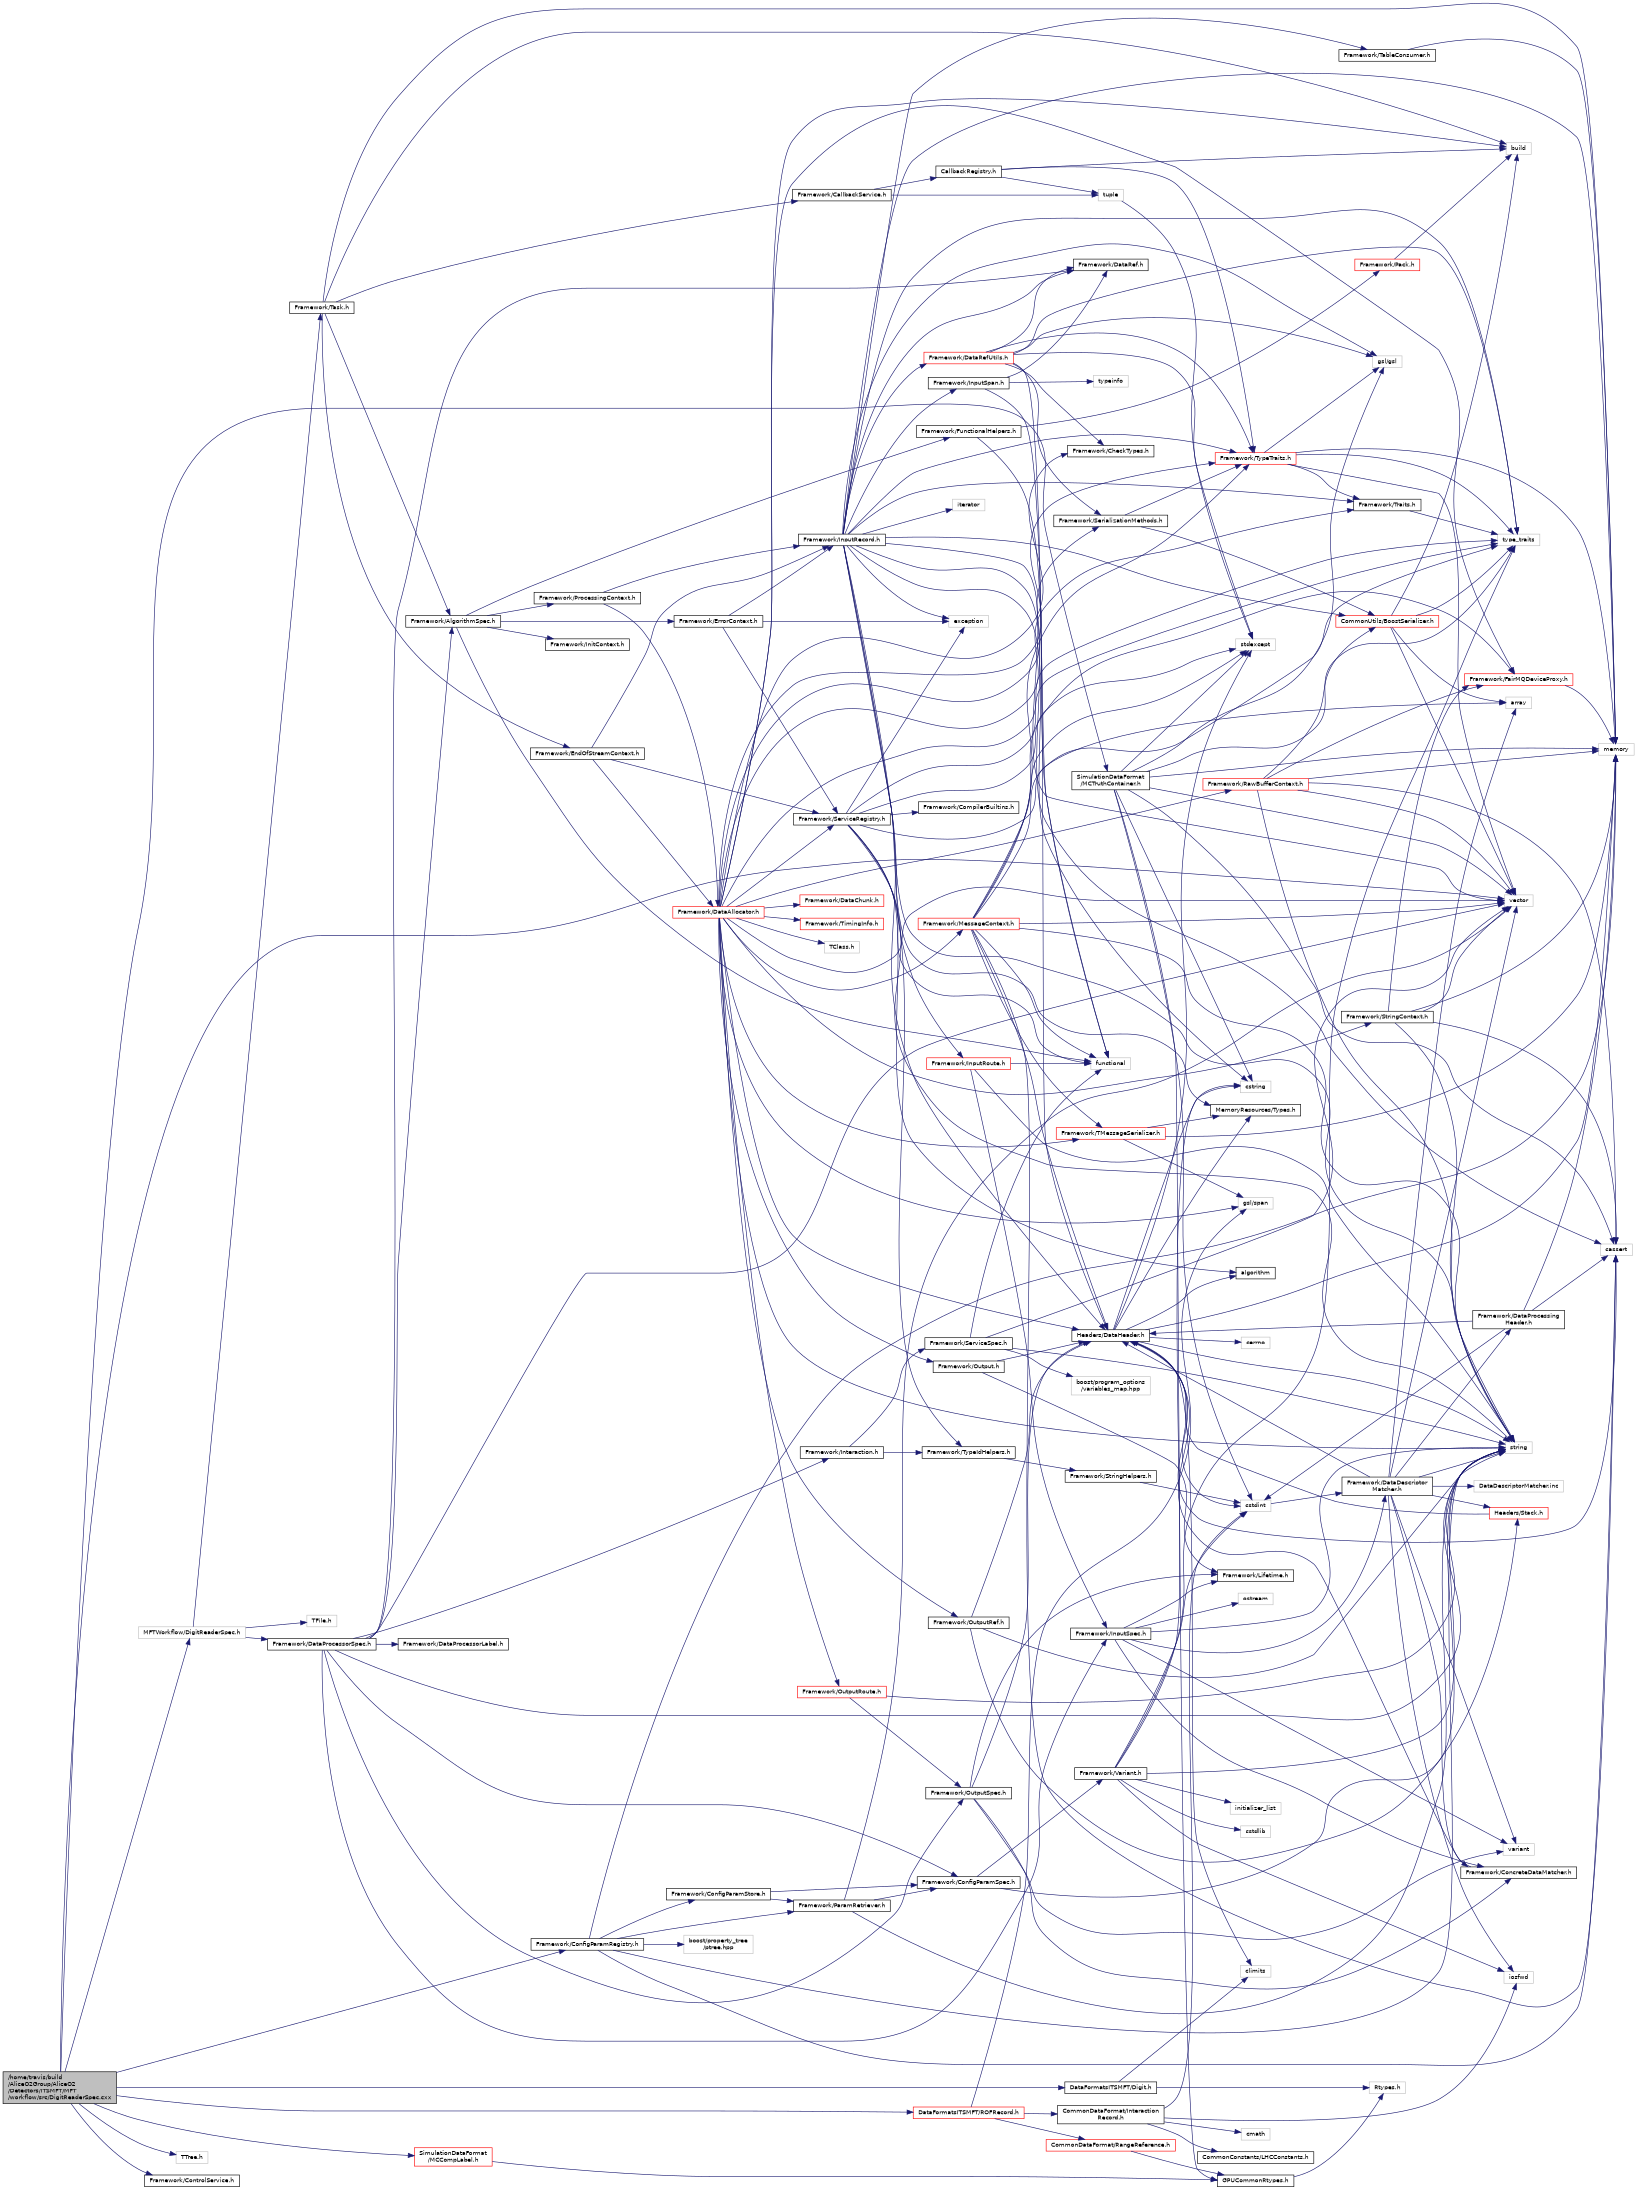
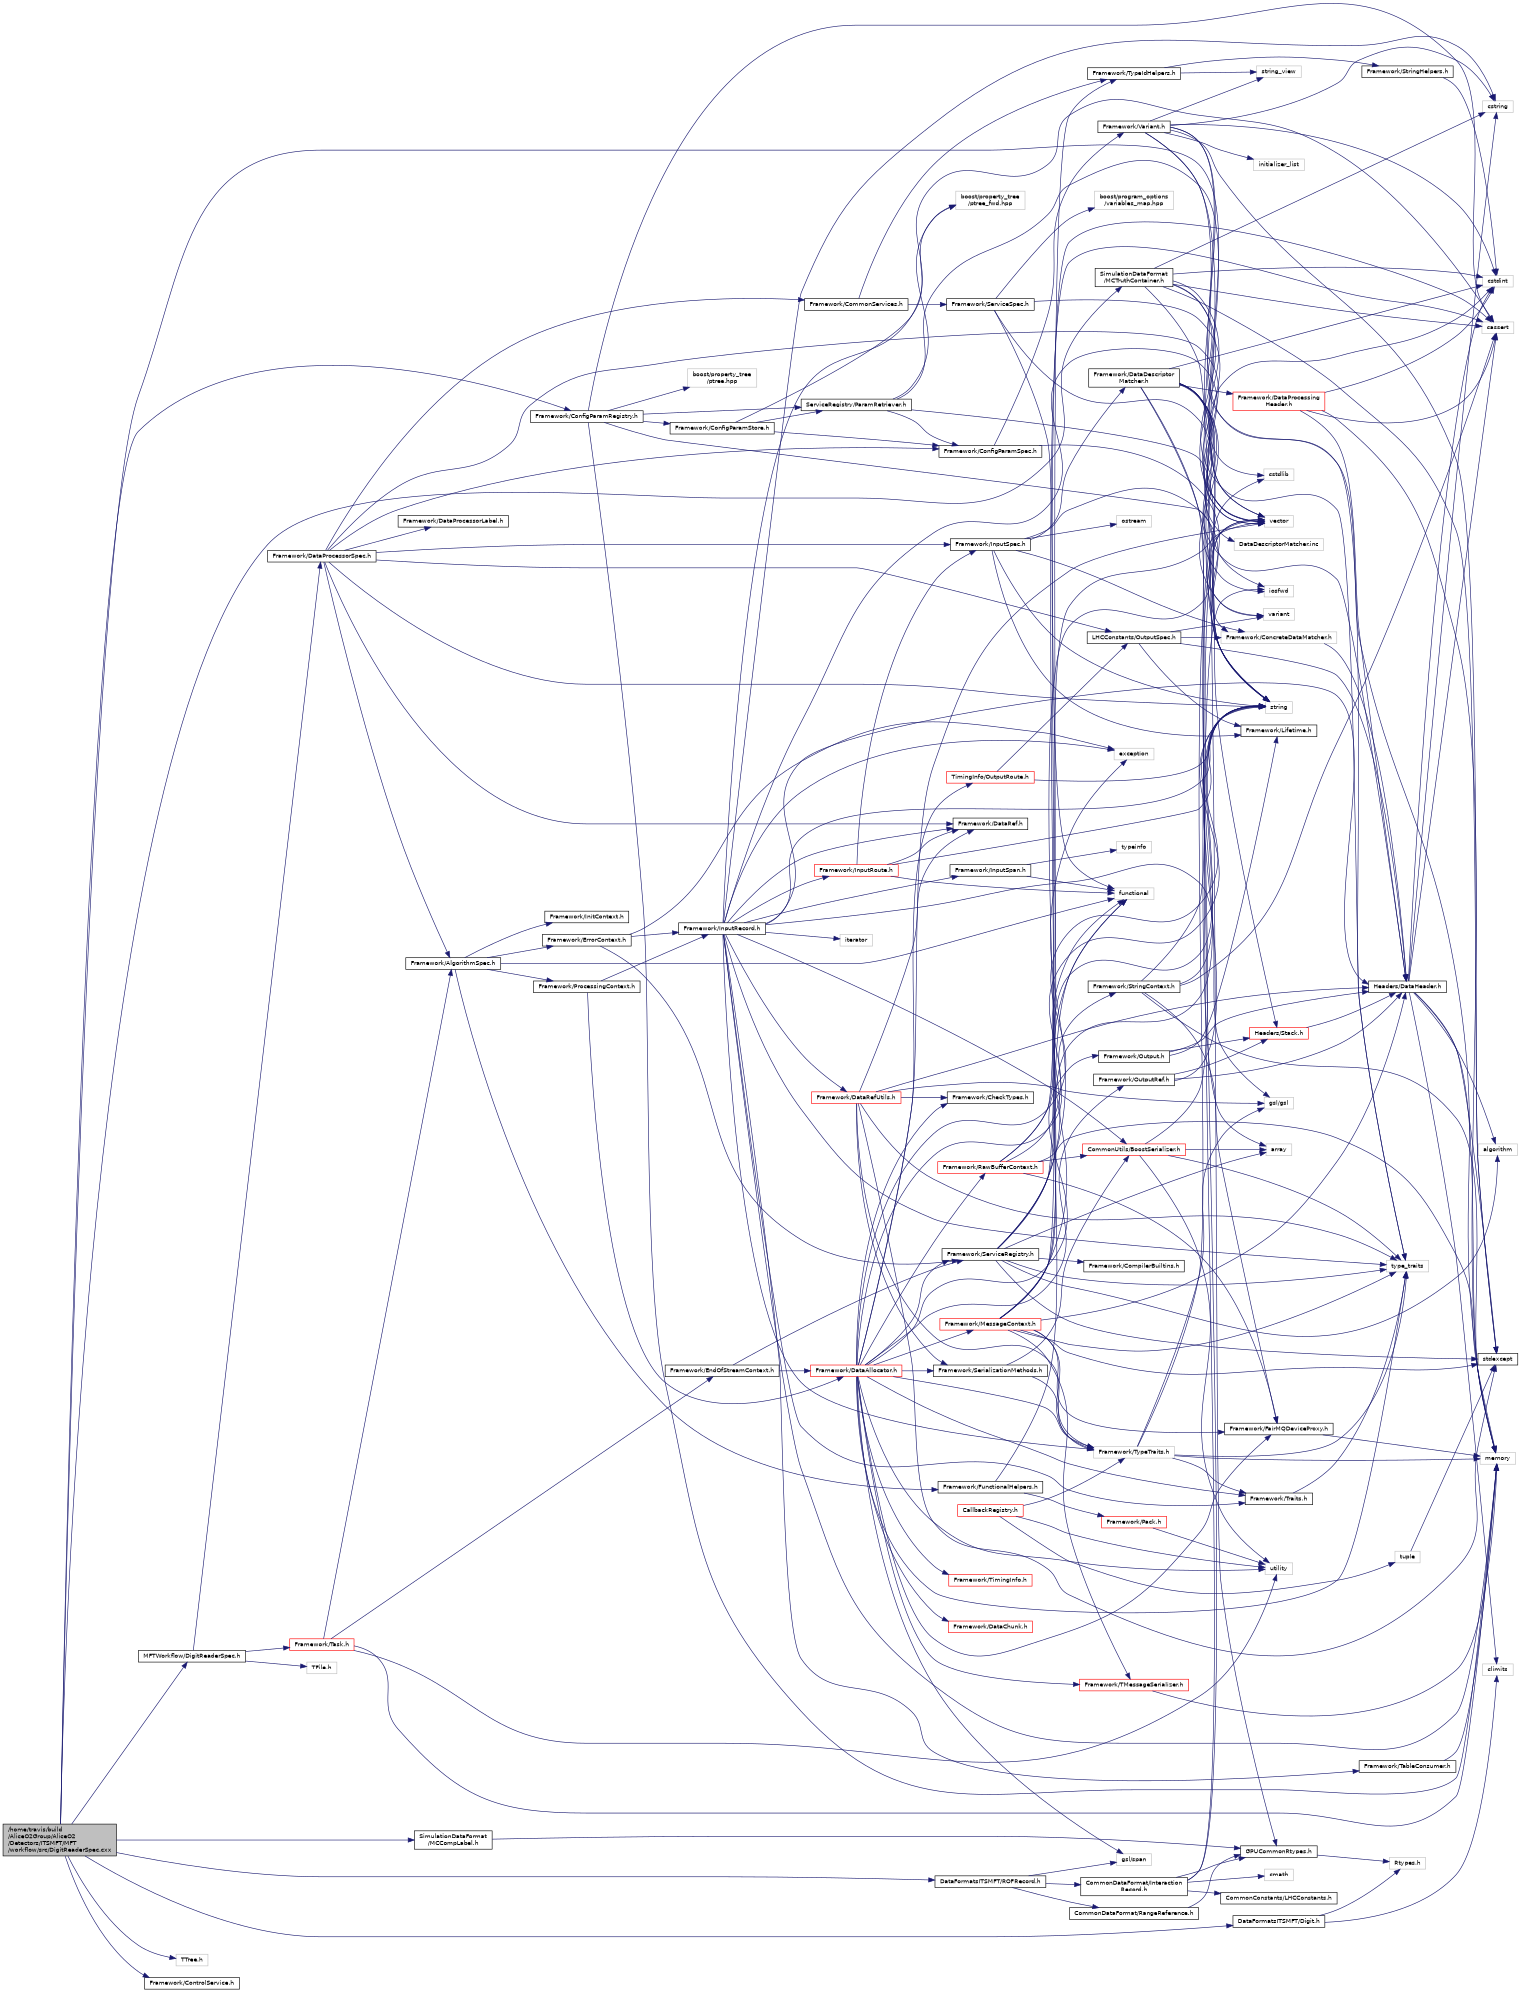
node "string_view": added
node "build": label "build" -> "utility"
node "CallbackRegistry.h": color black -> red
node "Framework/CallbackService.h": removed
node "boost/property_tree /ptree_fwd.hpp": added
node "Framework/Task.h": color black -> red
edge "Framework/InputSpan.h" -> "Framework/DataRef.h": now "Framework/InputRoute.h" -> "Framework/DataRef.h"
node "Framework/TypeTraits.h": color red -> grey75
edge "SimulationDataFormat /MCTruthContainer.h" -> "gsl/gsl": removed
edge "Framework/TypeTraits.h" -> "vector": now "Framework/TypeTraits.h" -> "cstdlib"
edge "Framework/EndOfStreamContext.h" -> "Framework/InputRecord.h": removed
edge "Framework/Variant.h" -> "stdexcept": added
node "stdexcept": color grey75 -> black
node "Framework/FairMQDeviceProxy.h": color red -> black
node "TClass.h": removed
edge "Framework/Output.h" -> "Headers/Stack.h": added
node "MemoryResources/Types.h": removed
edge "Framework/TMessageSerializer.h" -> "gsl/span": removed
edge "Framework/DataAllocator.h" -> "Headers/DataHeader.h": removed
node "algorithm": color black -> grey75
node "Framework/DataProcessing Header.h": color black -> red
node "cerrno": removed
edge "Headers/DataHeader.h" -> "string": removed
node "Framework/Interaction.h": label "Framework/Interaction.h" -> "Framework/CommonServices.h"
edge "cstdint" -> "Framework/DataDescriptor Matcher.h": reversed
node "MFTWorkflow/DigitReaderSpec.h": color grey75 -> black
node "Framework/OutputRoute.h": label "Framework/OutputRoute.h" -> "TimingInfo/OutputRoute.h"
node "Framework/OutputSpec.h": label "Framework/OutputSpec.h" -> "LHCConstants/OutputSpec.h"
edge "CommonDataFormat/Interaction Record.h" -> "GPUCommonRtypes.h": added
node "Framework/ConcreteDataMatcher.h": color black -> grey75
node "Framework/ParamRetriever.h": label "Framework/ParamRetriever.h" -> "ServiceRegistry/ParamRetriever.h"
node "DataFormatsITSMFT/ROFRecord.h": color red -> black
node "CommonDataFormat/RangeReference.h": color red -> black
node "SimulationDataFormat /MCCompLabel.h": color red -> black
